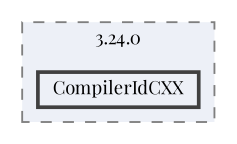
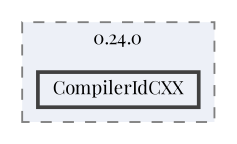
cluster "3.24.0": label "3.24.0" -> "0.24.0"
